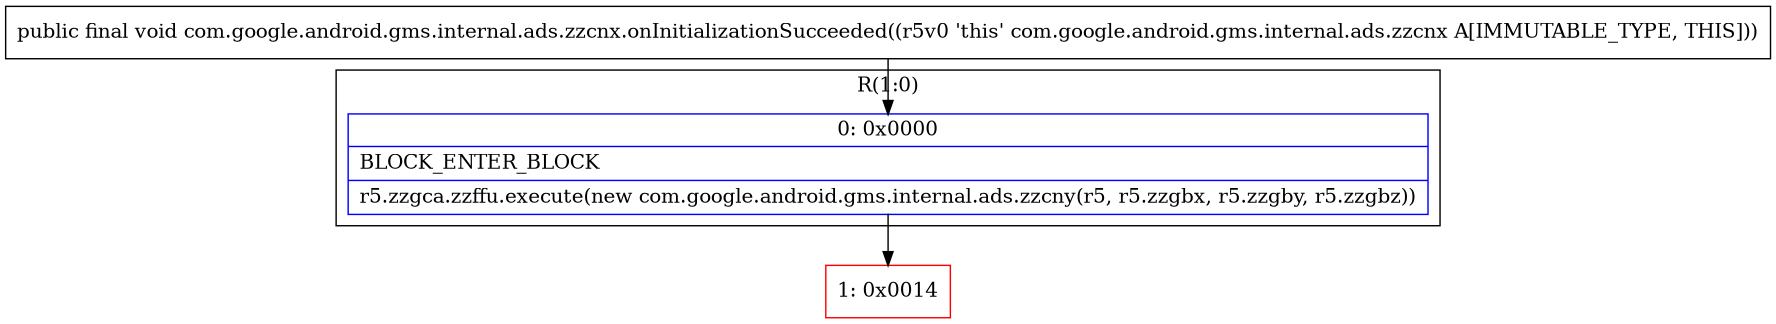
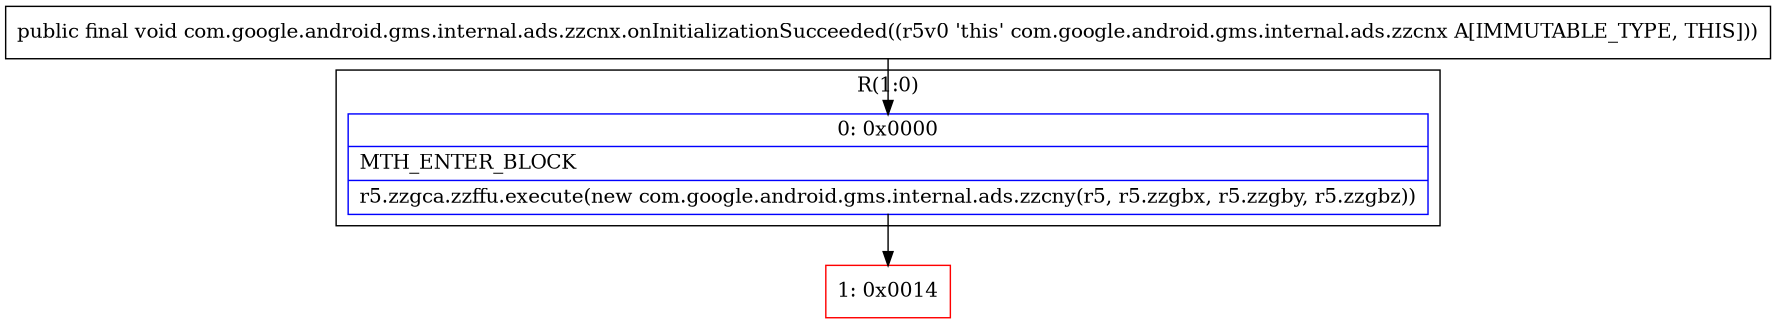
node "0: 0x0000": text "BLOCK_ENTER_BLOCK" -> "MTH_ENTER_BLOCK"
